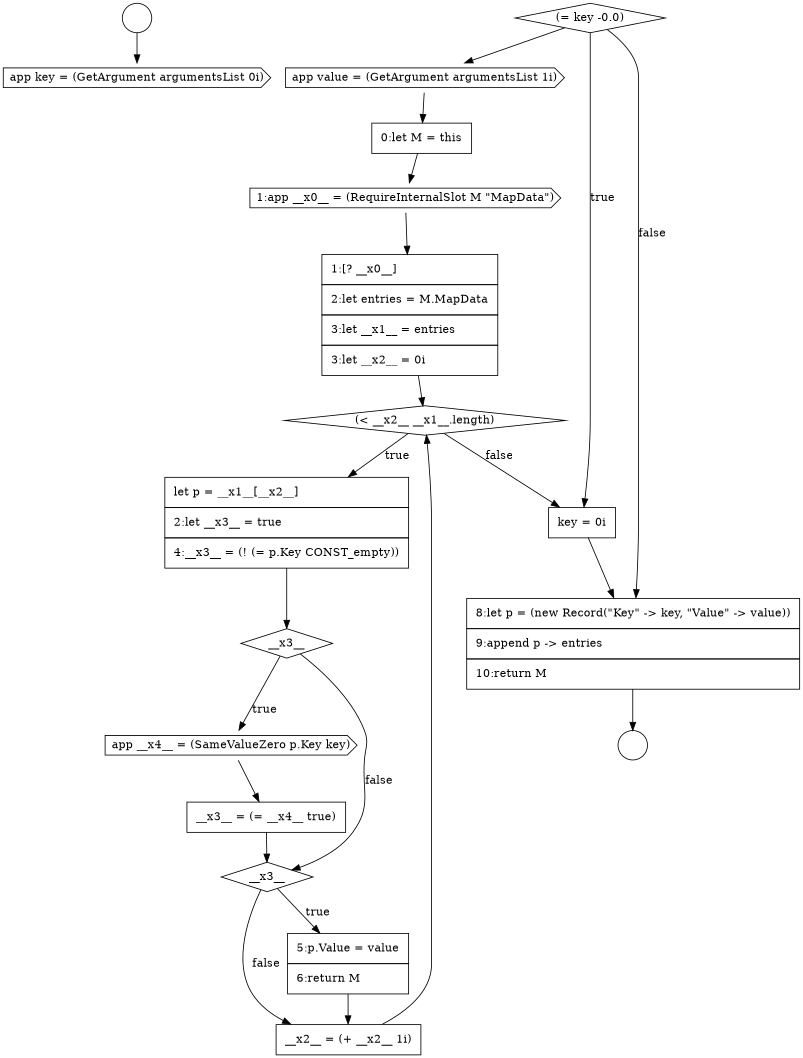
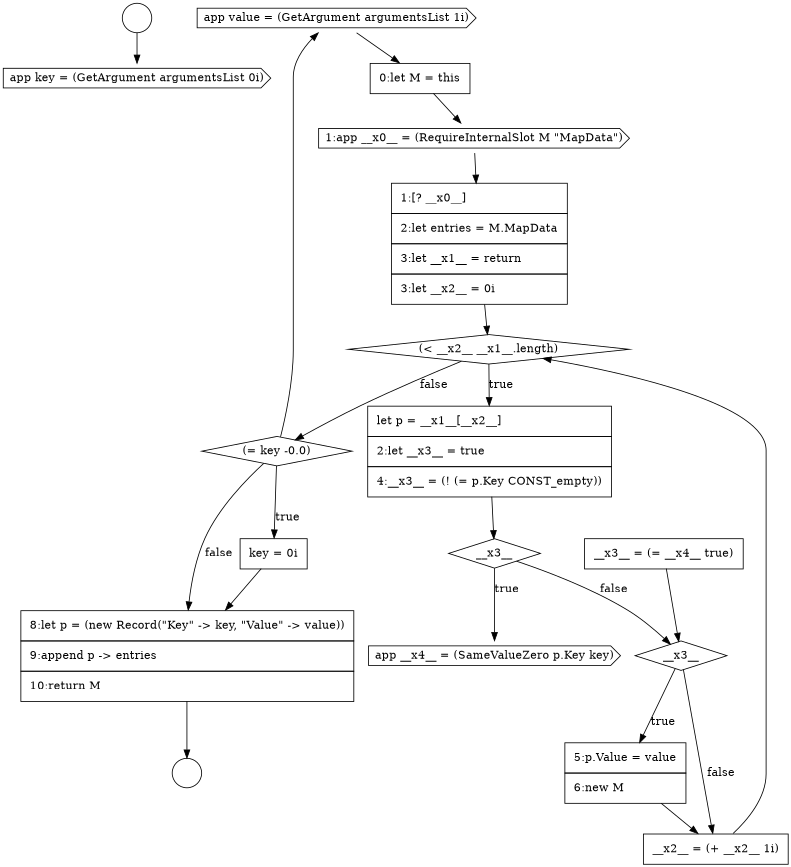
node "1:[? __x0__]": text "3:let __x1__ = entries" -> "3:let __x1__ = return"
edge "(< __x2__ __x1__.length)" -> "key = 0i": now "(< __x2__ __x1__.length)" -> "(= key -0.0)"
edge "app __x4__ = (SameValueZero p.Key key)" -> "__x3__ = (= __x4__ true)": removed
node "5:p.Value = value": text "6:return M" -> "6:new M"
